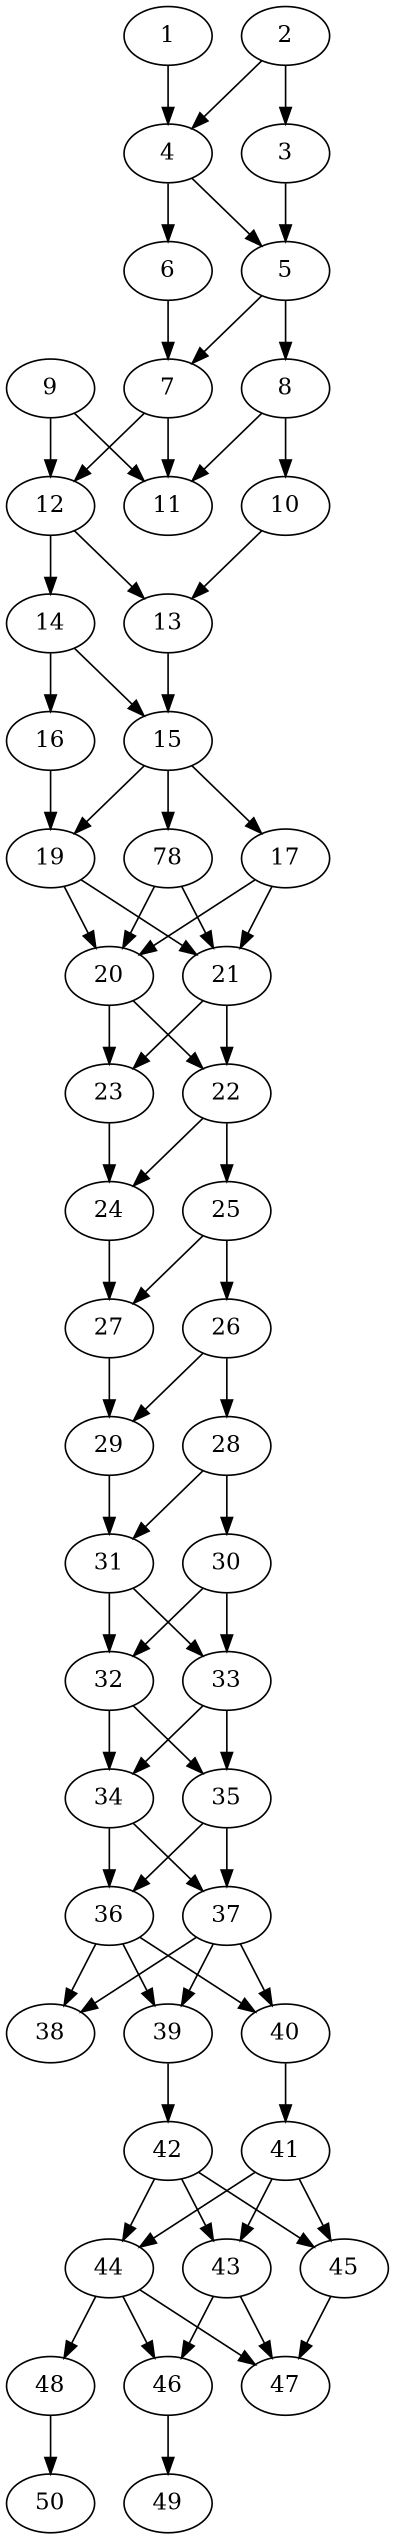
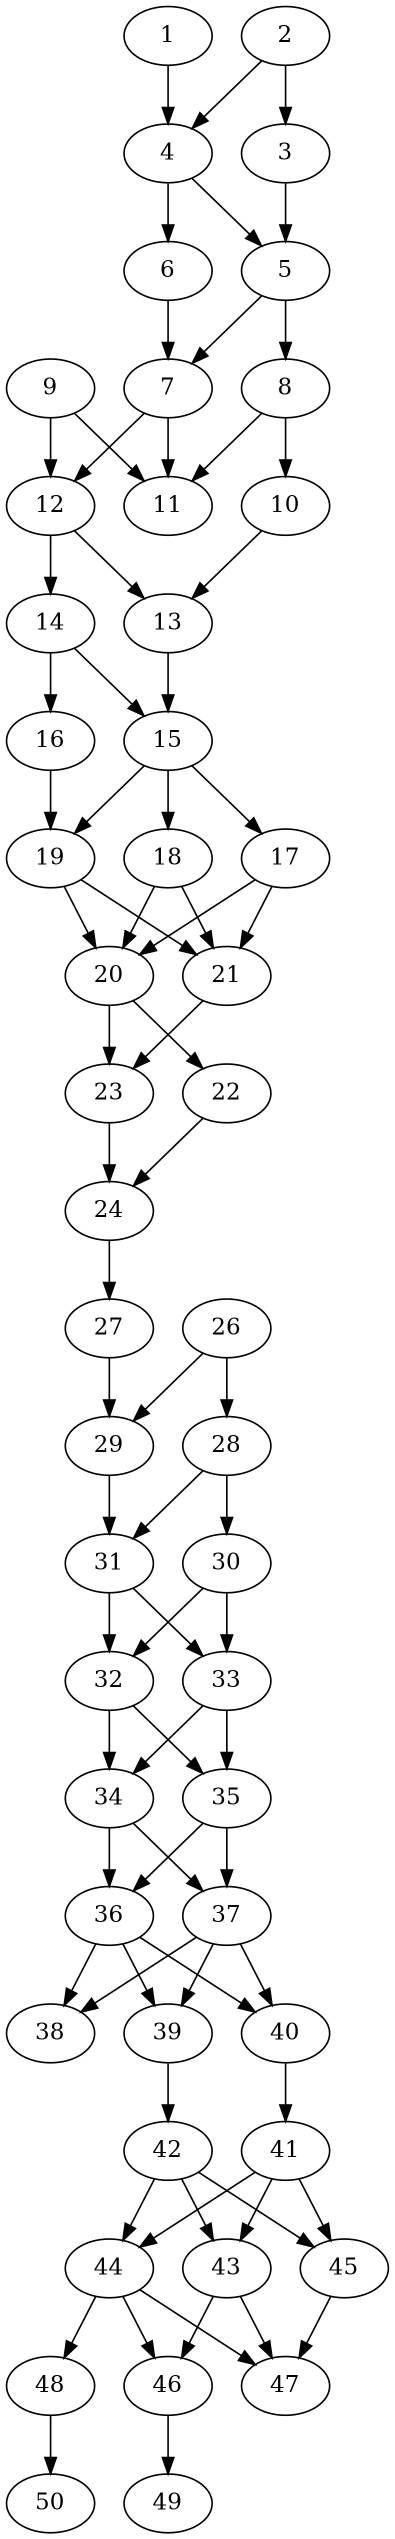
node "78": label "78" -> "18"
edge "21" -> "22": removed
node "25": removed
